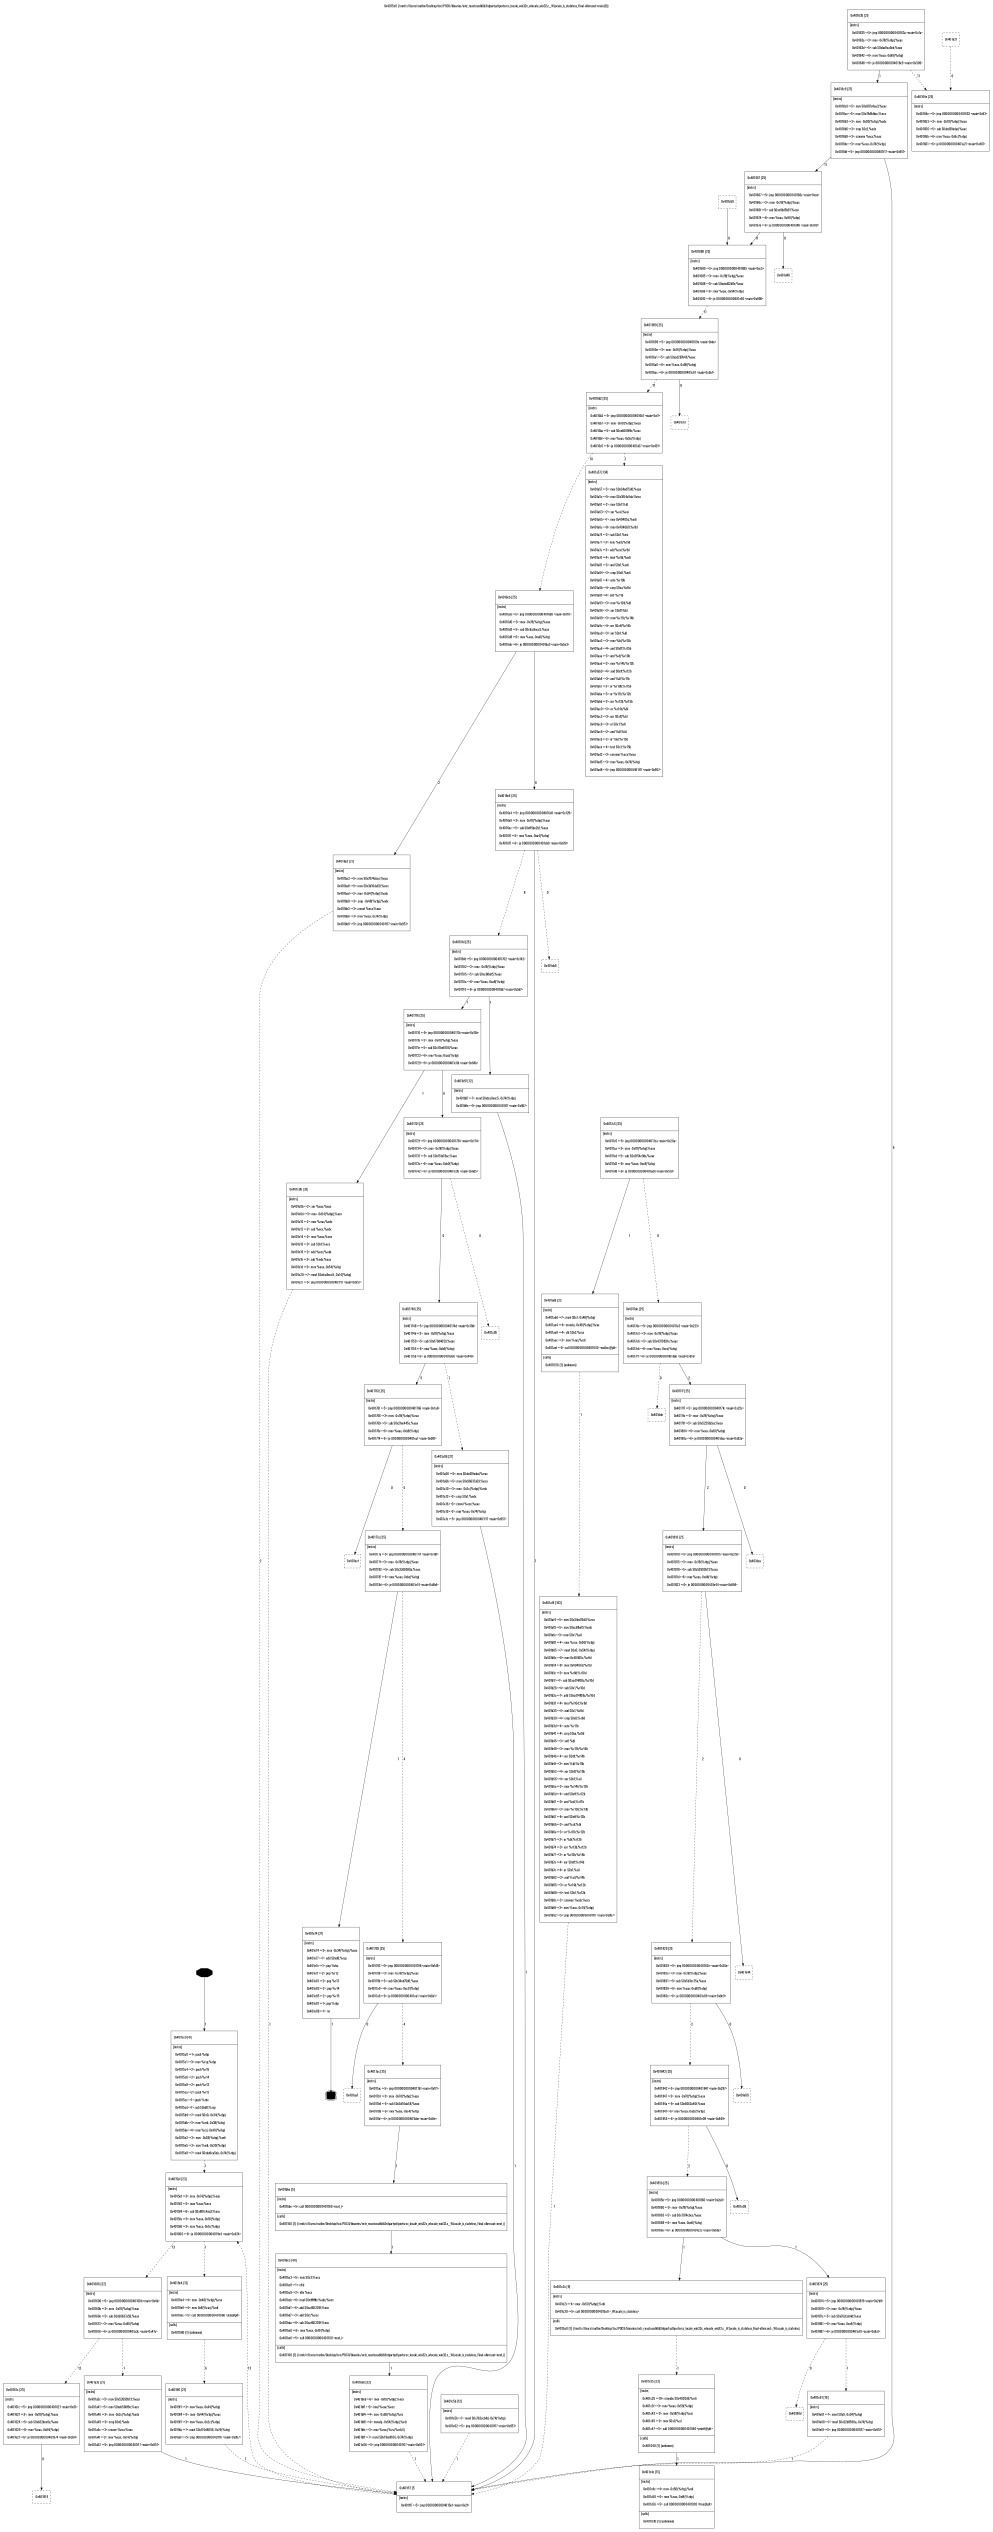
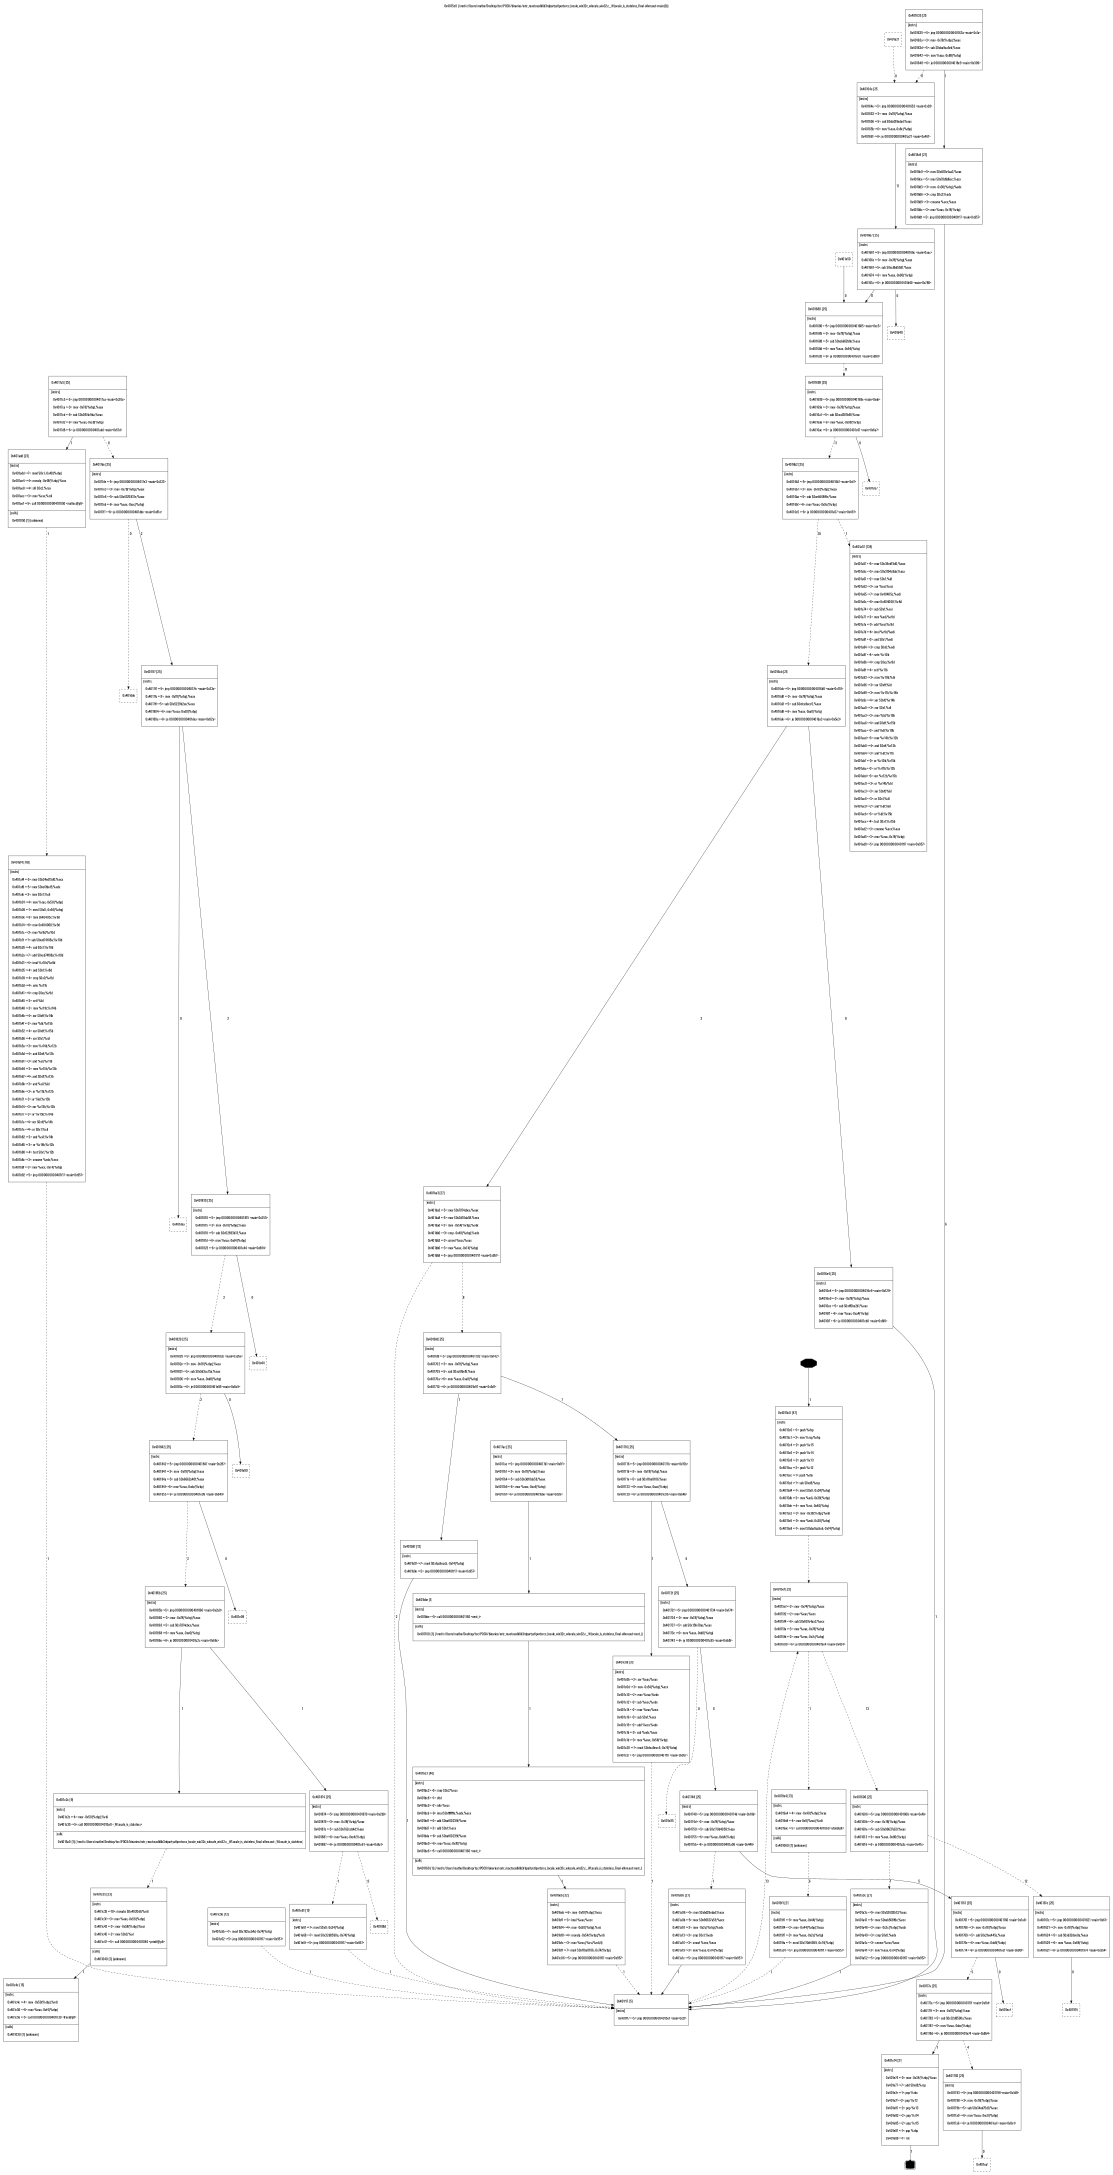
edge "0x4018c9 [27]" -> "0x401667 [25]": now "0x40164e [25]" -> "0x401667 [25]"
edge "0x4016e4 [25]" -> "0x4016fd [25]": now "0x401ba3 [27]" -> "0x4016fd [25]"
node "0x401cb0": removed
edge "0x401793 [25]" -> "0x4017ac [25]": removed, label "4"
